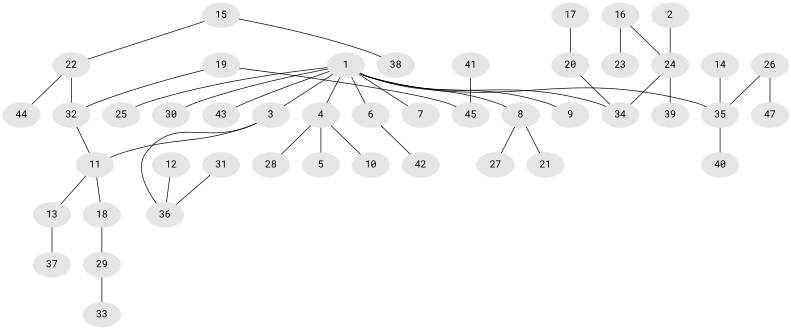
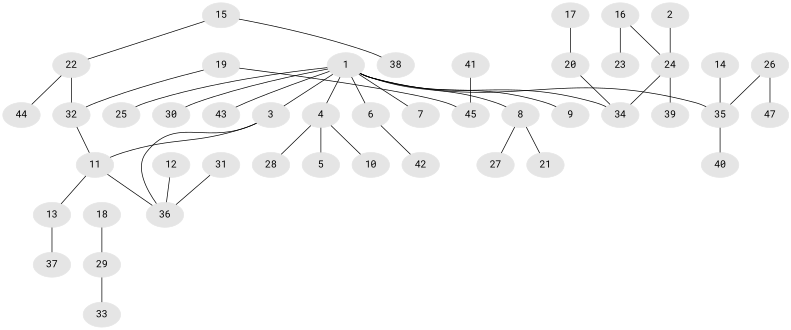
edge "11" -- "18": now "11" -- "36"
